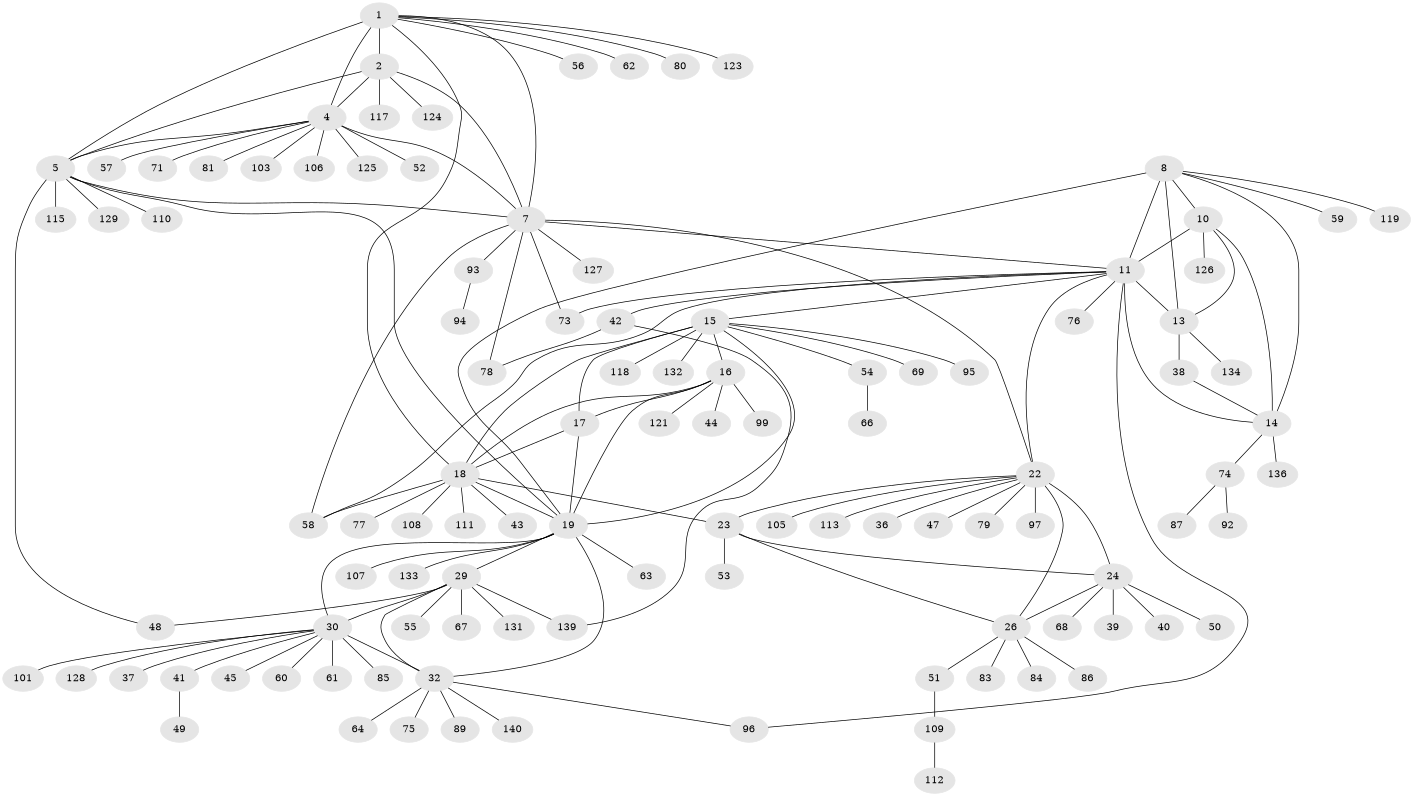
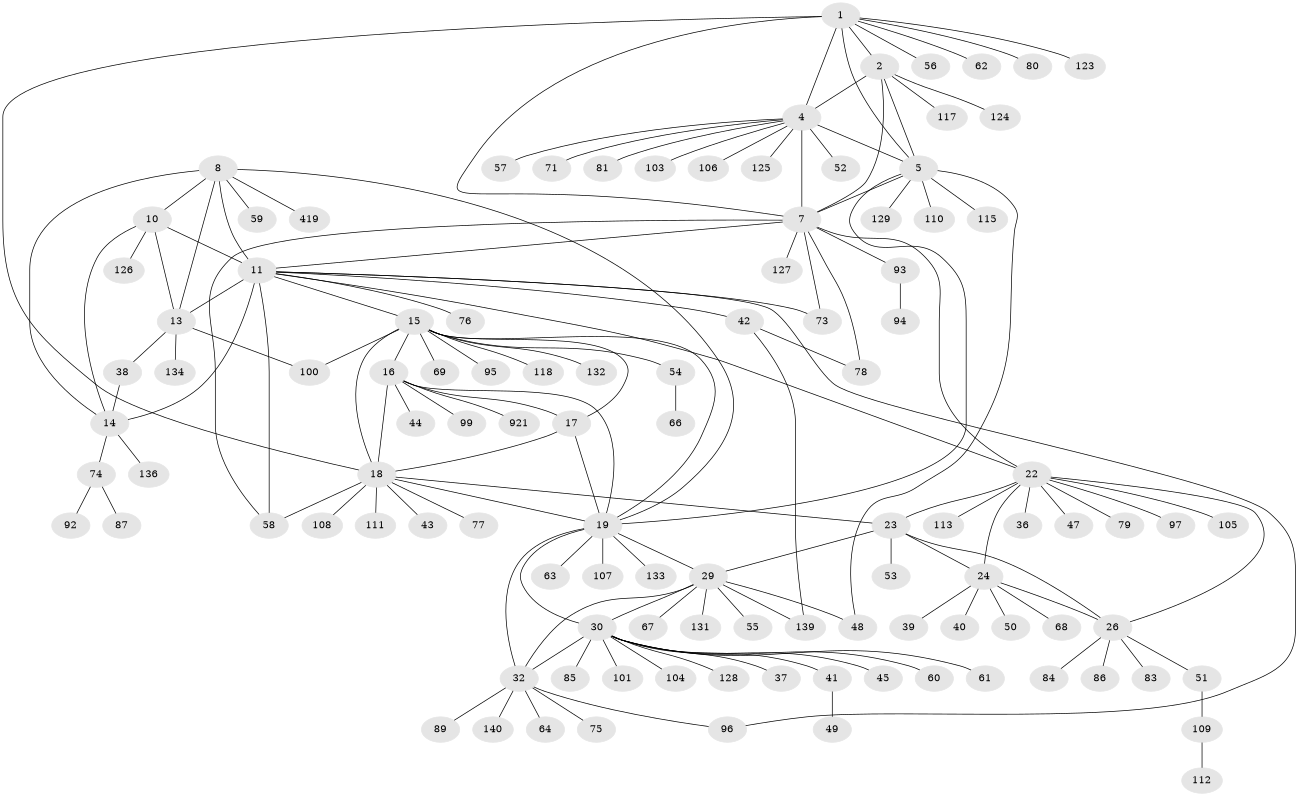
node "119": label "119" -> "419"
node "100": added
node "121": label "121" -> "921"
edge "23" -- "29": added
node "104": added
